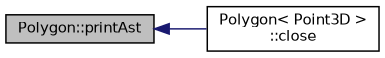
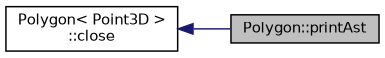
edge "Polygon< Point3D > ::close" -> "Polygon::printAst": reversed
